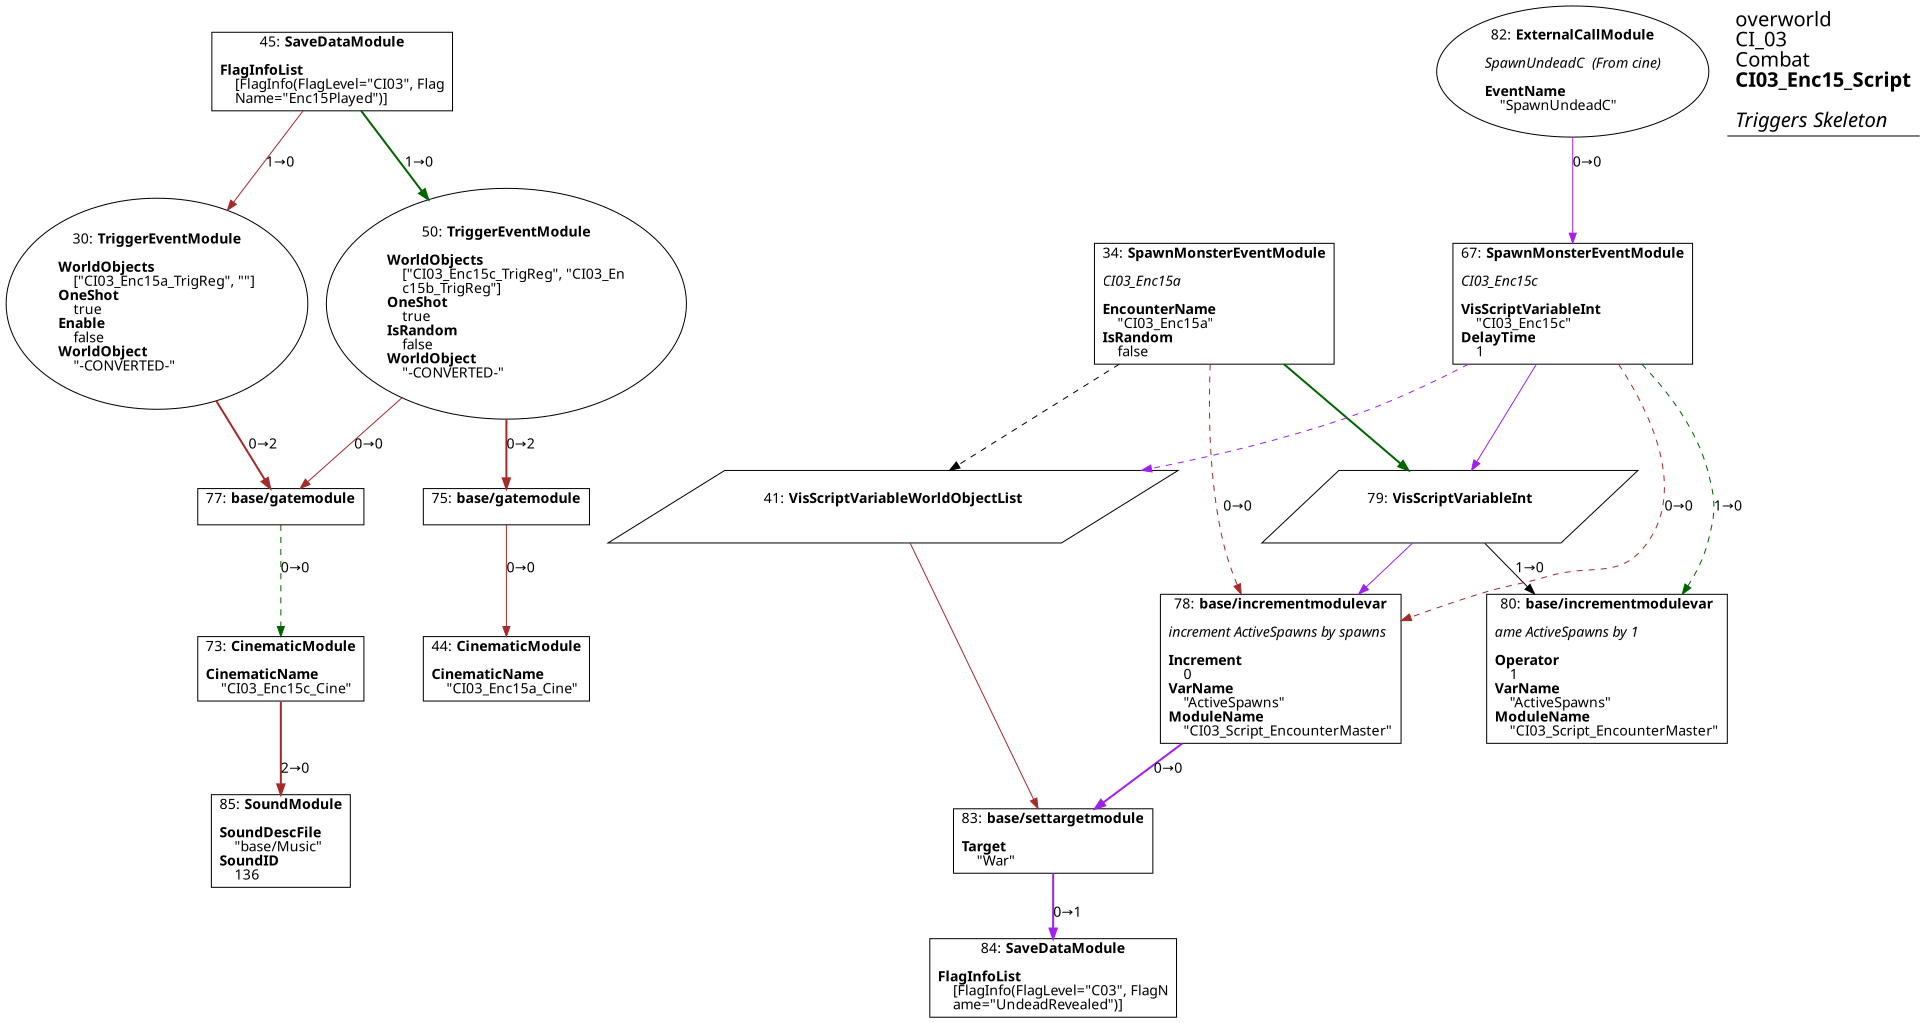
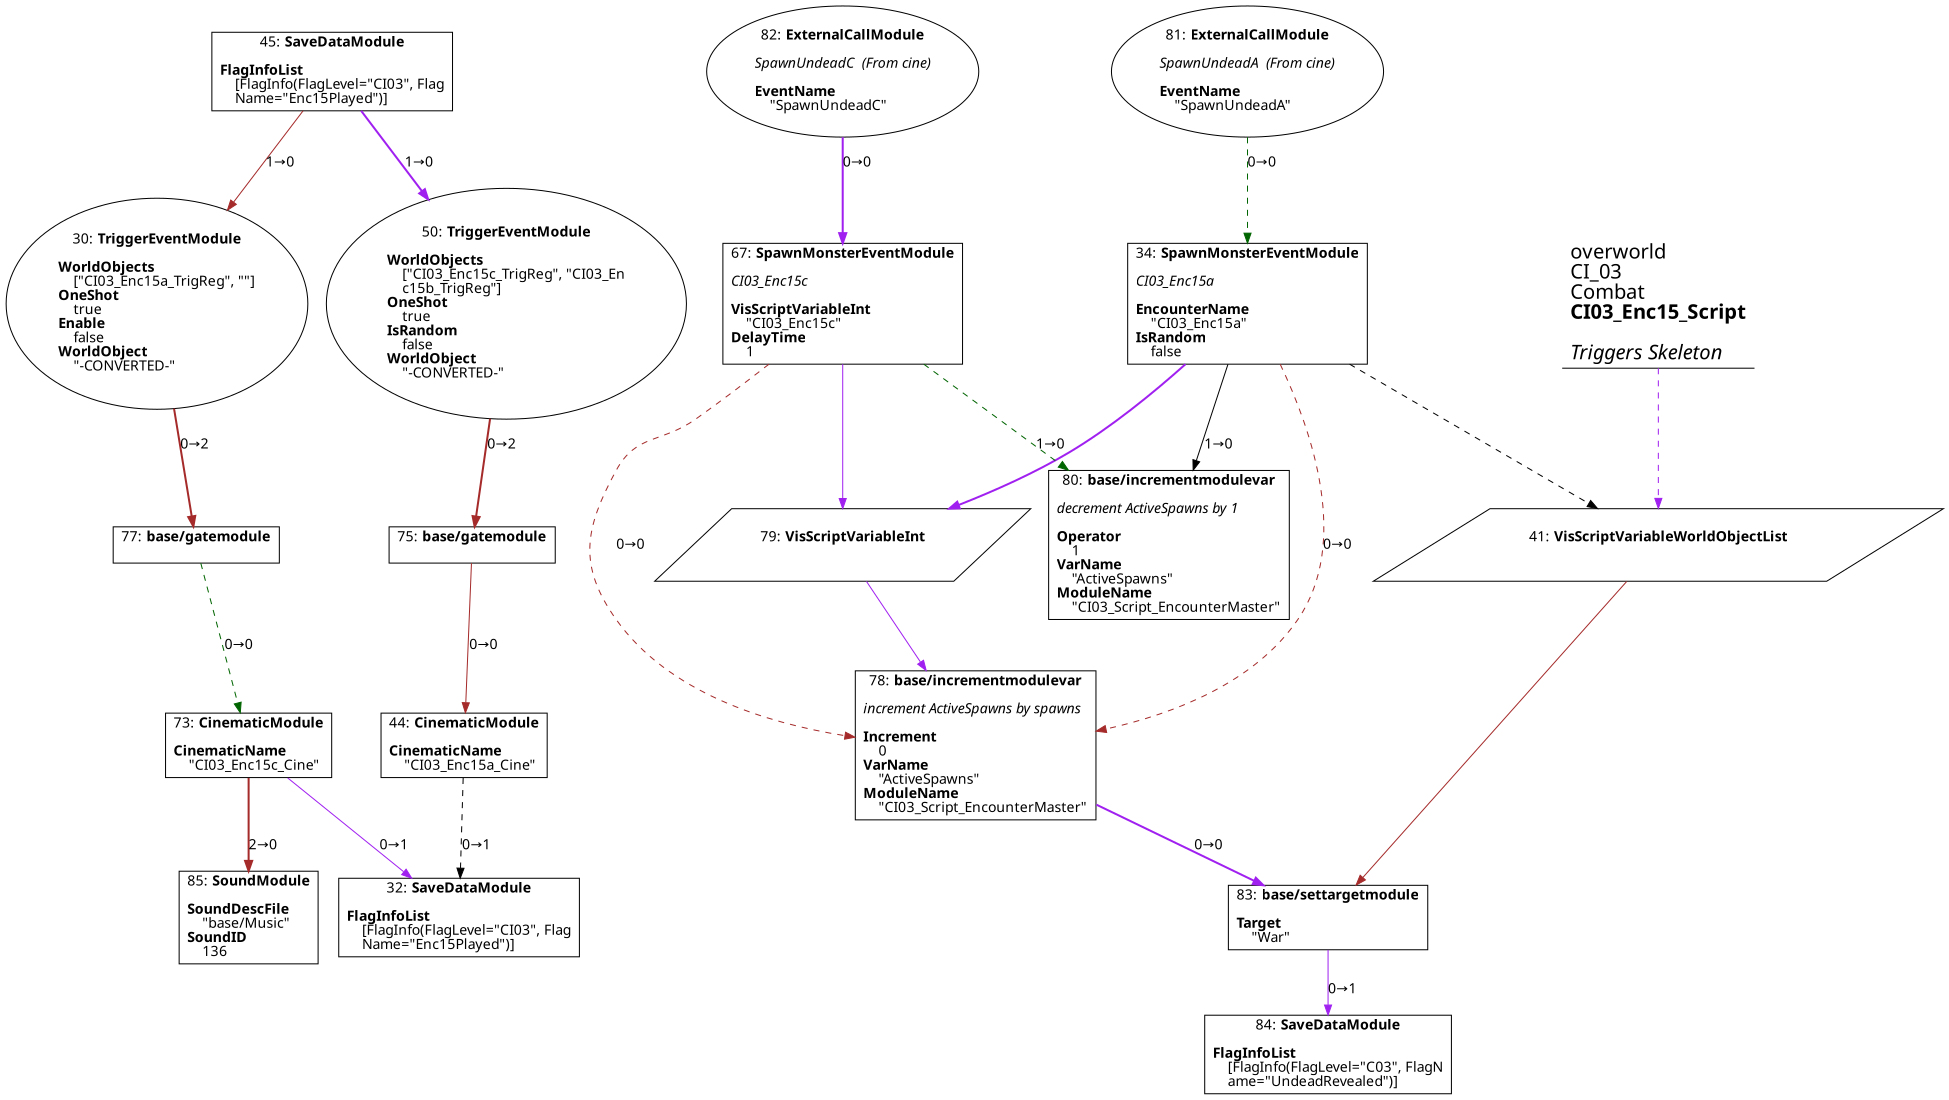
node "81:": added
edge "45:" -> "50:": color darkgreen -> purple
edge "82:" -> "67:": style solid -> bold
edge "34:" -> "79:": color darkgreen -> purple
edge "67:" -> "41:": now "overworld" -> "41:"
edge "50:" -> "77:": removed, label "0→0"
edge "79:" -> "80:": now "34:" -> "80:"
node "80:": text "ame ActiveSpawns by 1" -> "decrement ActiveSpawns by 1"
edge "83:" -> "84:": style bold -> solid
node "32:": added
